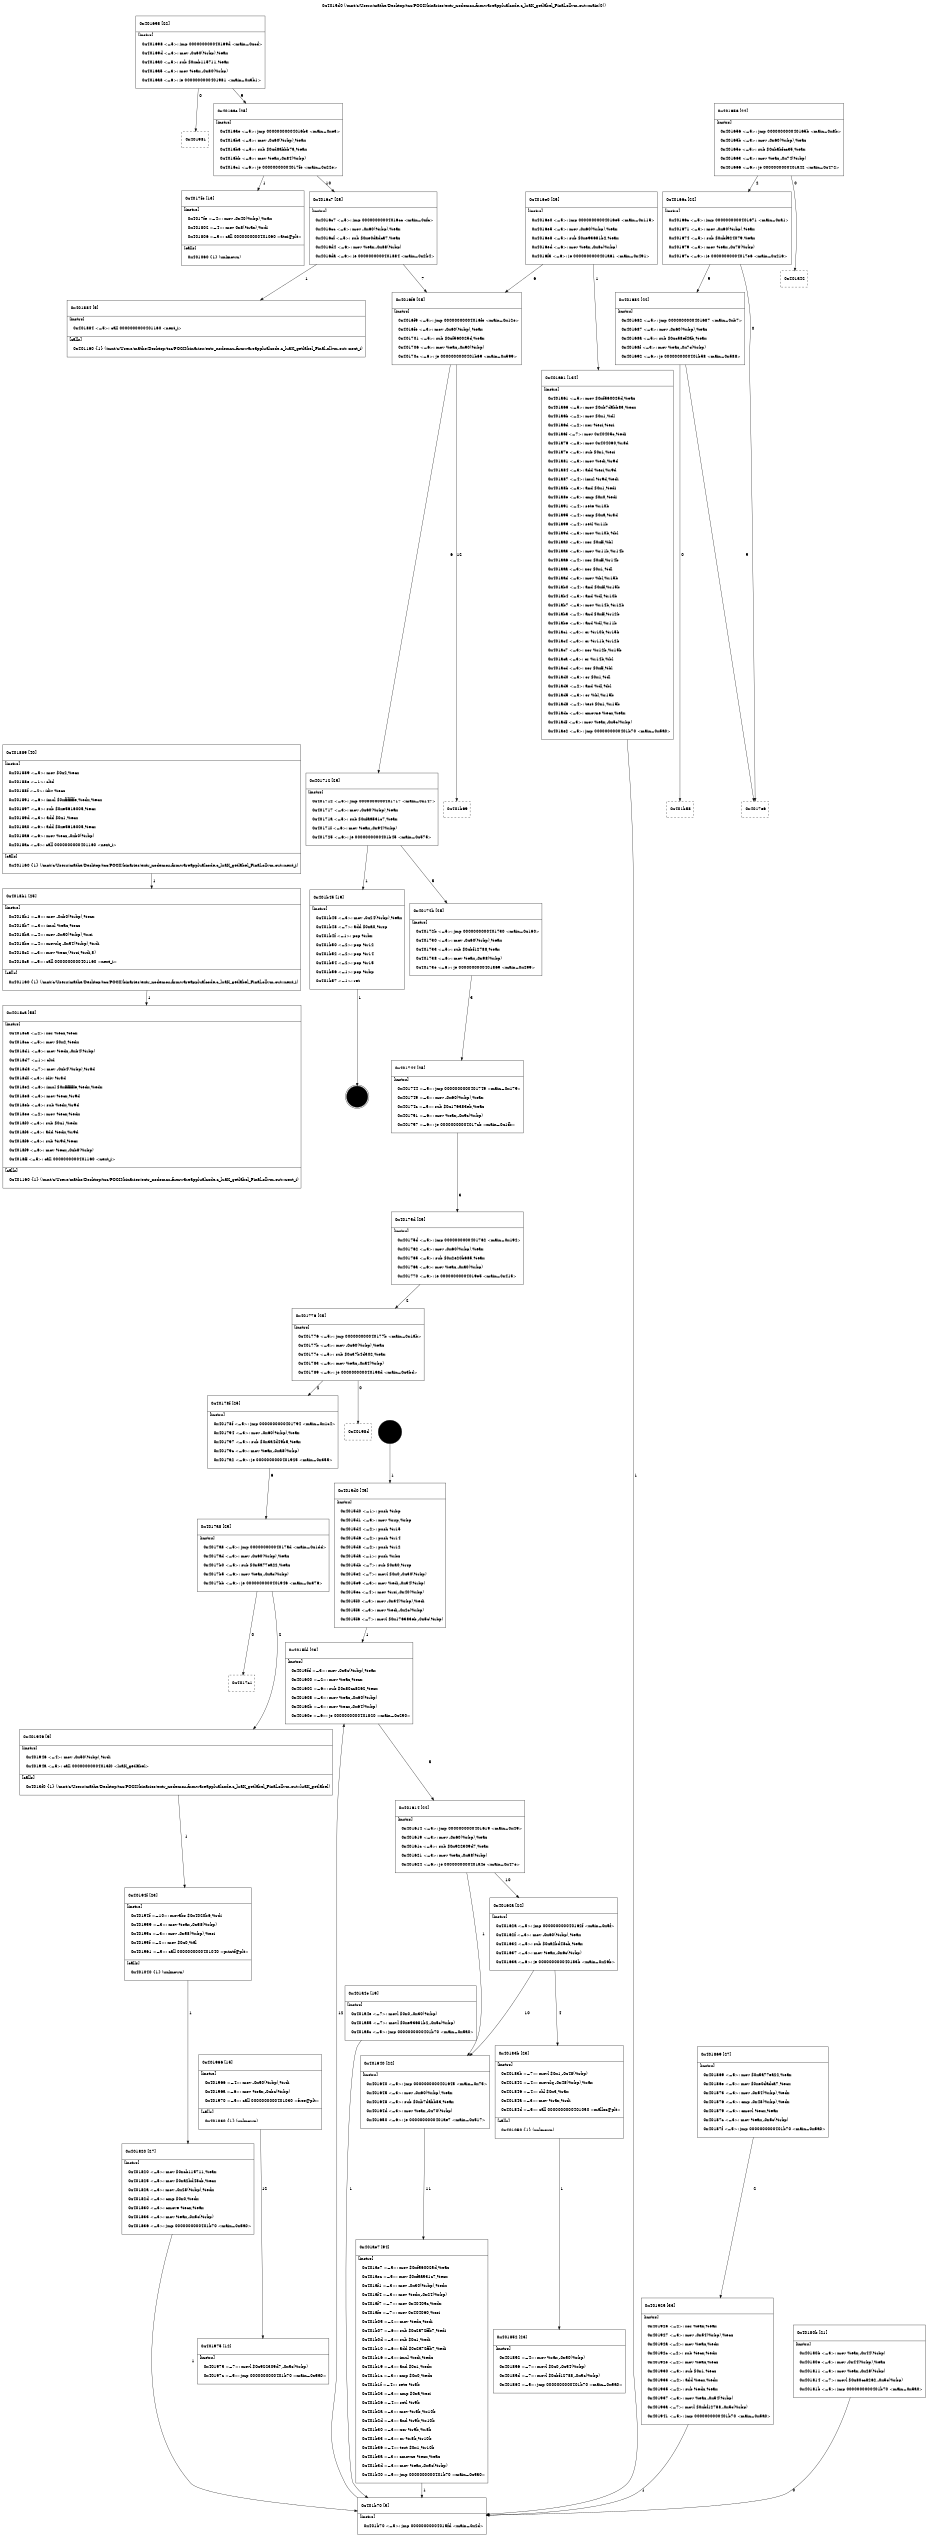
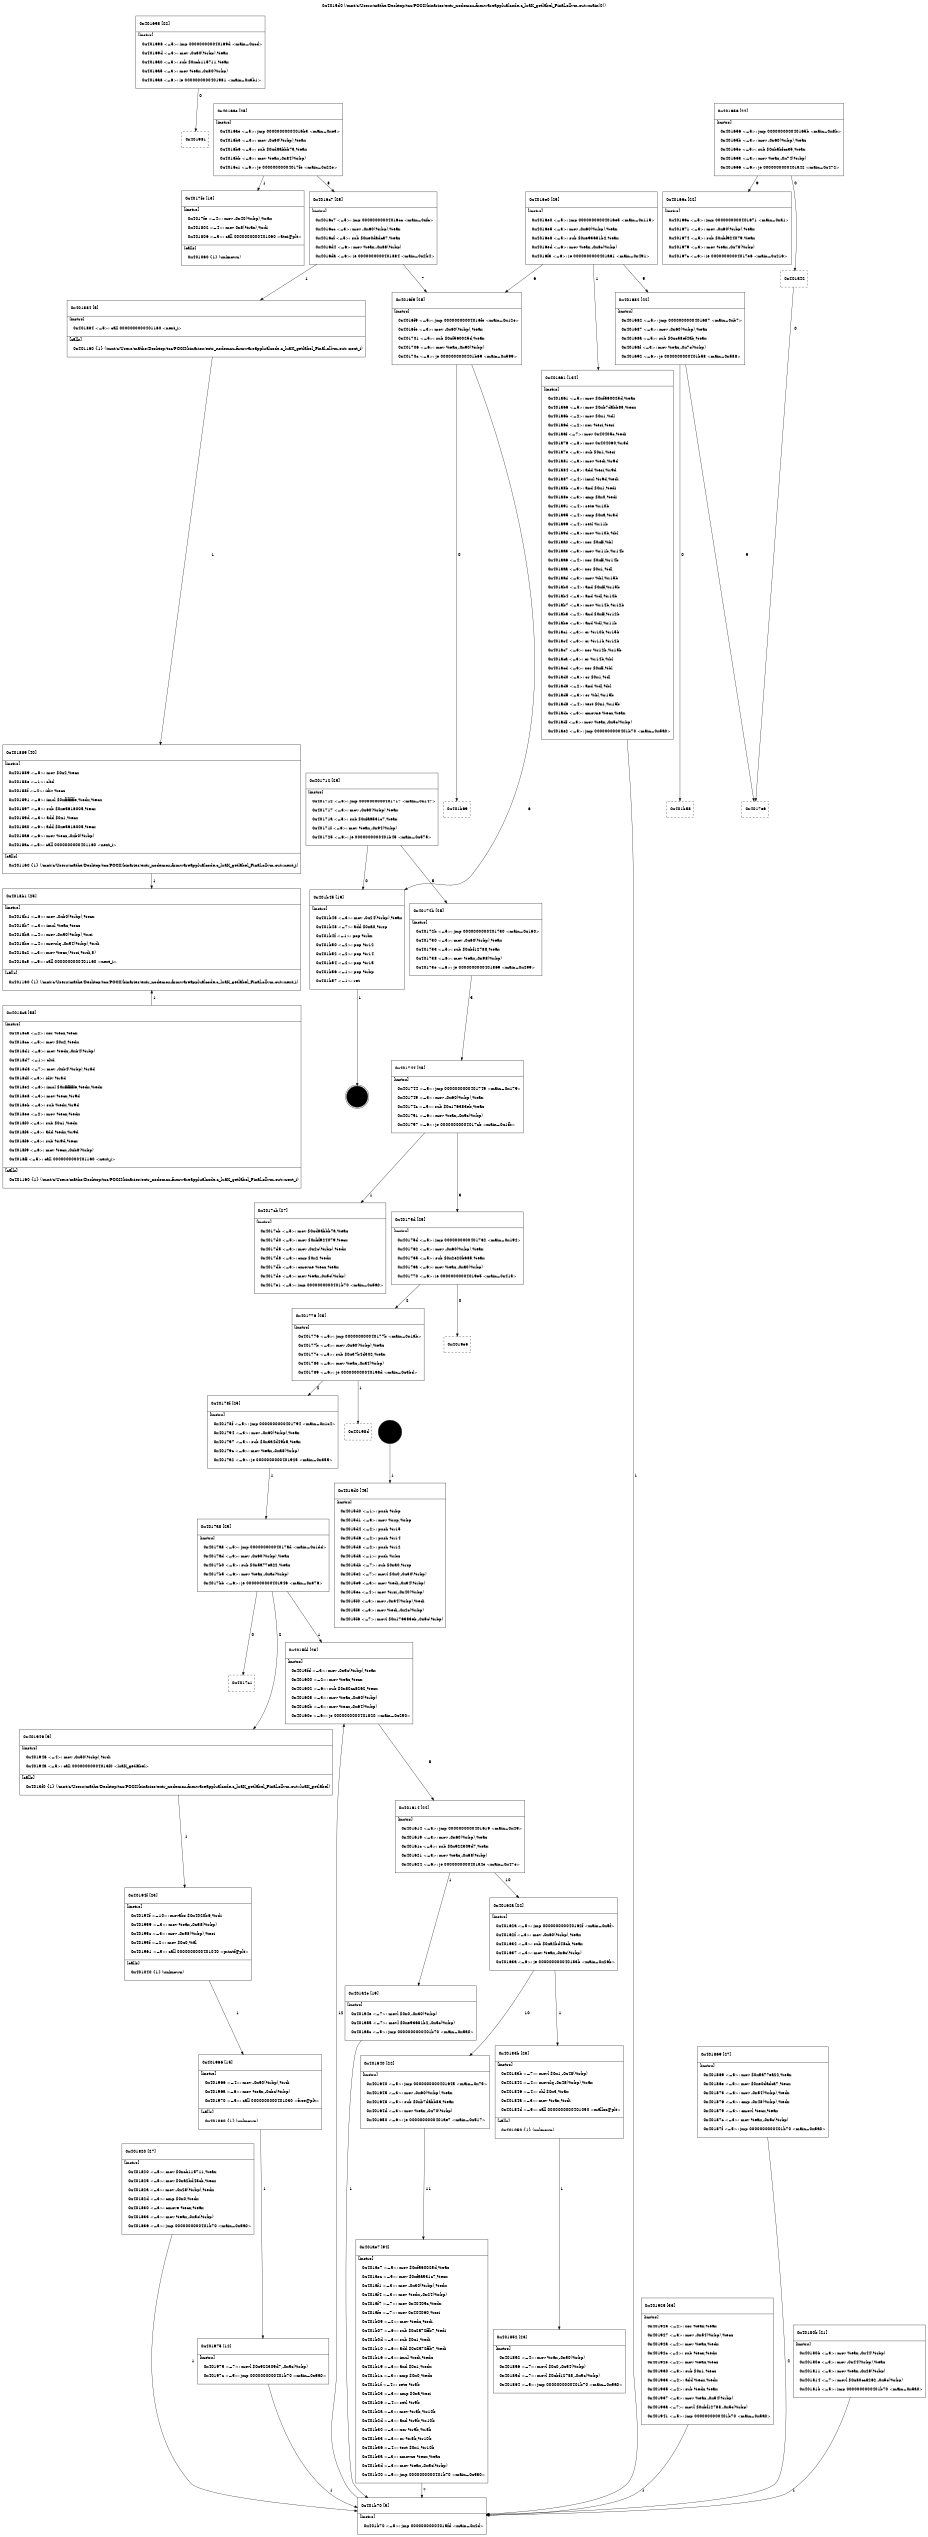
edge "0x401698 [22]" -> "0x4016ae [25]": removed, label "9"
edge "0x4016ae [25]" -> "0x4016c7 [25]": label " 10" -> " 8"
edge "0x401656 [22]" -> "0x40166c [22]": label " 2" -> " 9"
edge "0x40166c [22]" -> "0x401682 [22]": now "0x4016e0 [25]" -> "0x401682 [22]"
edge "0x40166c [22]" -> "0x4017e6": now "0x401a42" -> "0x4017e6"
edge "0x401884 [5]" -> "0x401889 [40]": added, label "1"
edge "0x4016f9 [25]" -> "0x401b69": label " 12" -> " 0"
edge "0x4016f9 [25]" -> "0x401712 [25]": now "0x4016f9 [25]" -> "0x401b45 [19]"
edge "0x401712 [25]" -> "0x401b45 [19]": label " 1" -> " 0"
edge "0x4018b1 [25]" -> "0x4018ca [58]": reversed
node "0x4017cb [27]": added
node "0x4019e5": added
edge "0x401776 [25]" -> "0x40198d": label " 0" -> " 1"
edge "0x40178f [25]" -> "0x4017a8 [25]": label " 6" -> " 1"
edge "0x4015d0 [45]" -> "0x4015fd [23]": now "0x4017a8 [25]" -> "0x4015fd [23]"
edge "0x401614 [22]" -> "0x401640 [22]": now "0x401614 [22]" -> "0x401a4e [19]"
edge "0x40162a [22]" -> "0x40183b [23]": label " 4" -> " 1"
edge "0x40194f [23]" -> "0x401820 [27]": now "0x40194f [23]" -> "0x401966 [15]"
edge "0x401966 [15]" -> "0x401975 [12]": label " 12" -> " 1"
edge "0x401869 [27]" -> "0x401925 [33]": now "0x401869 [27]" -> "0x401b70 [5]"
edge "0x401975 [12]" -> "0x401b70 [5]": added, label "1"
edge "0x401ae7 [94]" -> "0x401b70 [5]": label " 1" -> " 7"
edge "0x40180b [21]" -> "0x401b70 [5]": label " 0" -> " 1"
